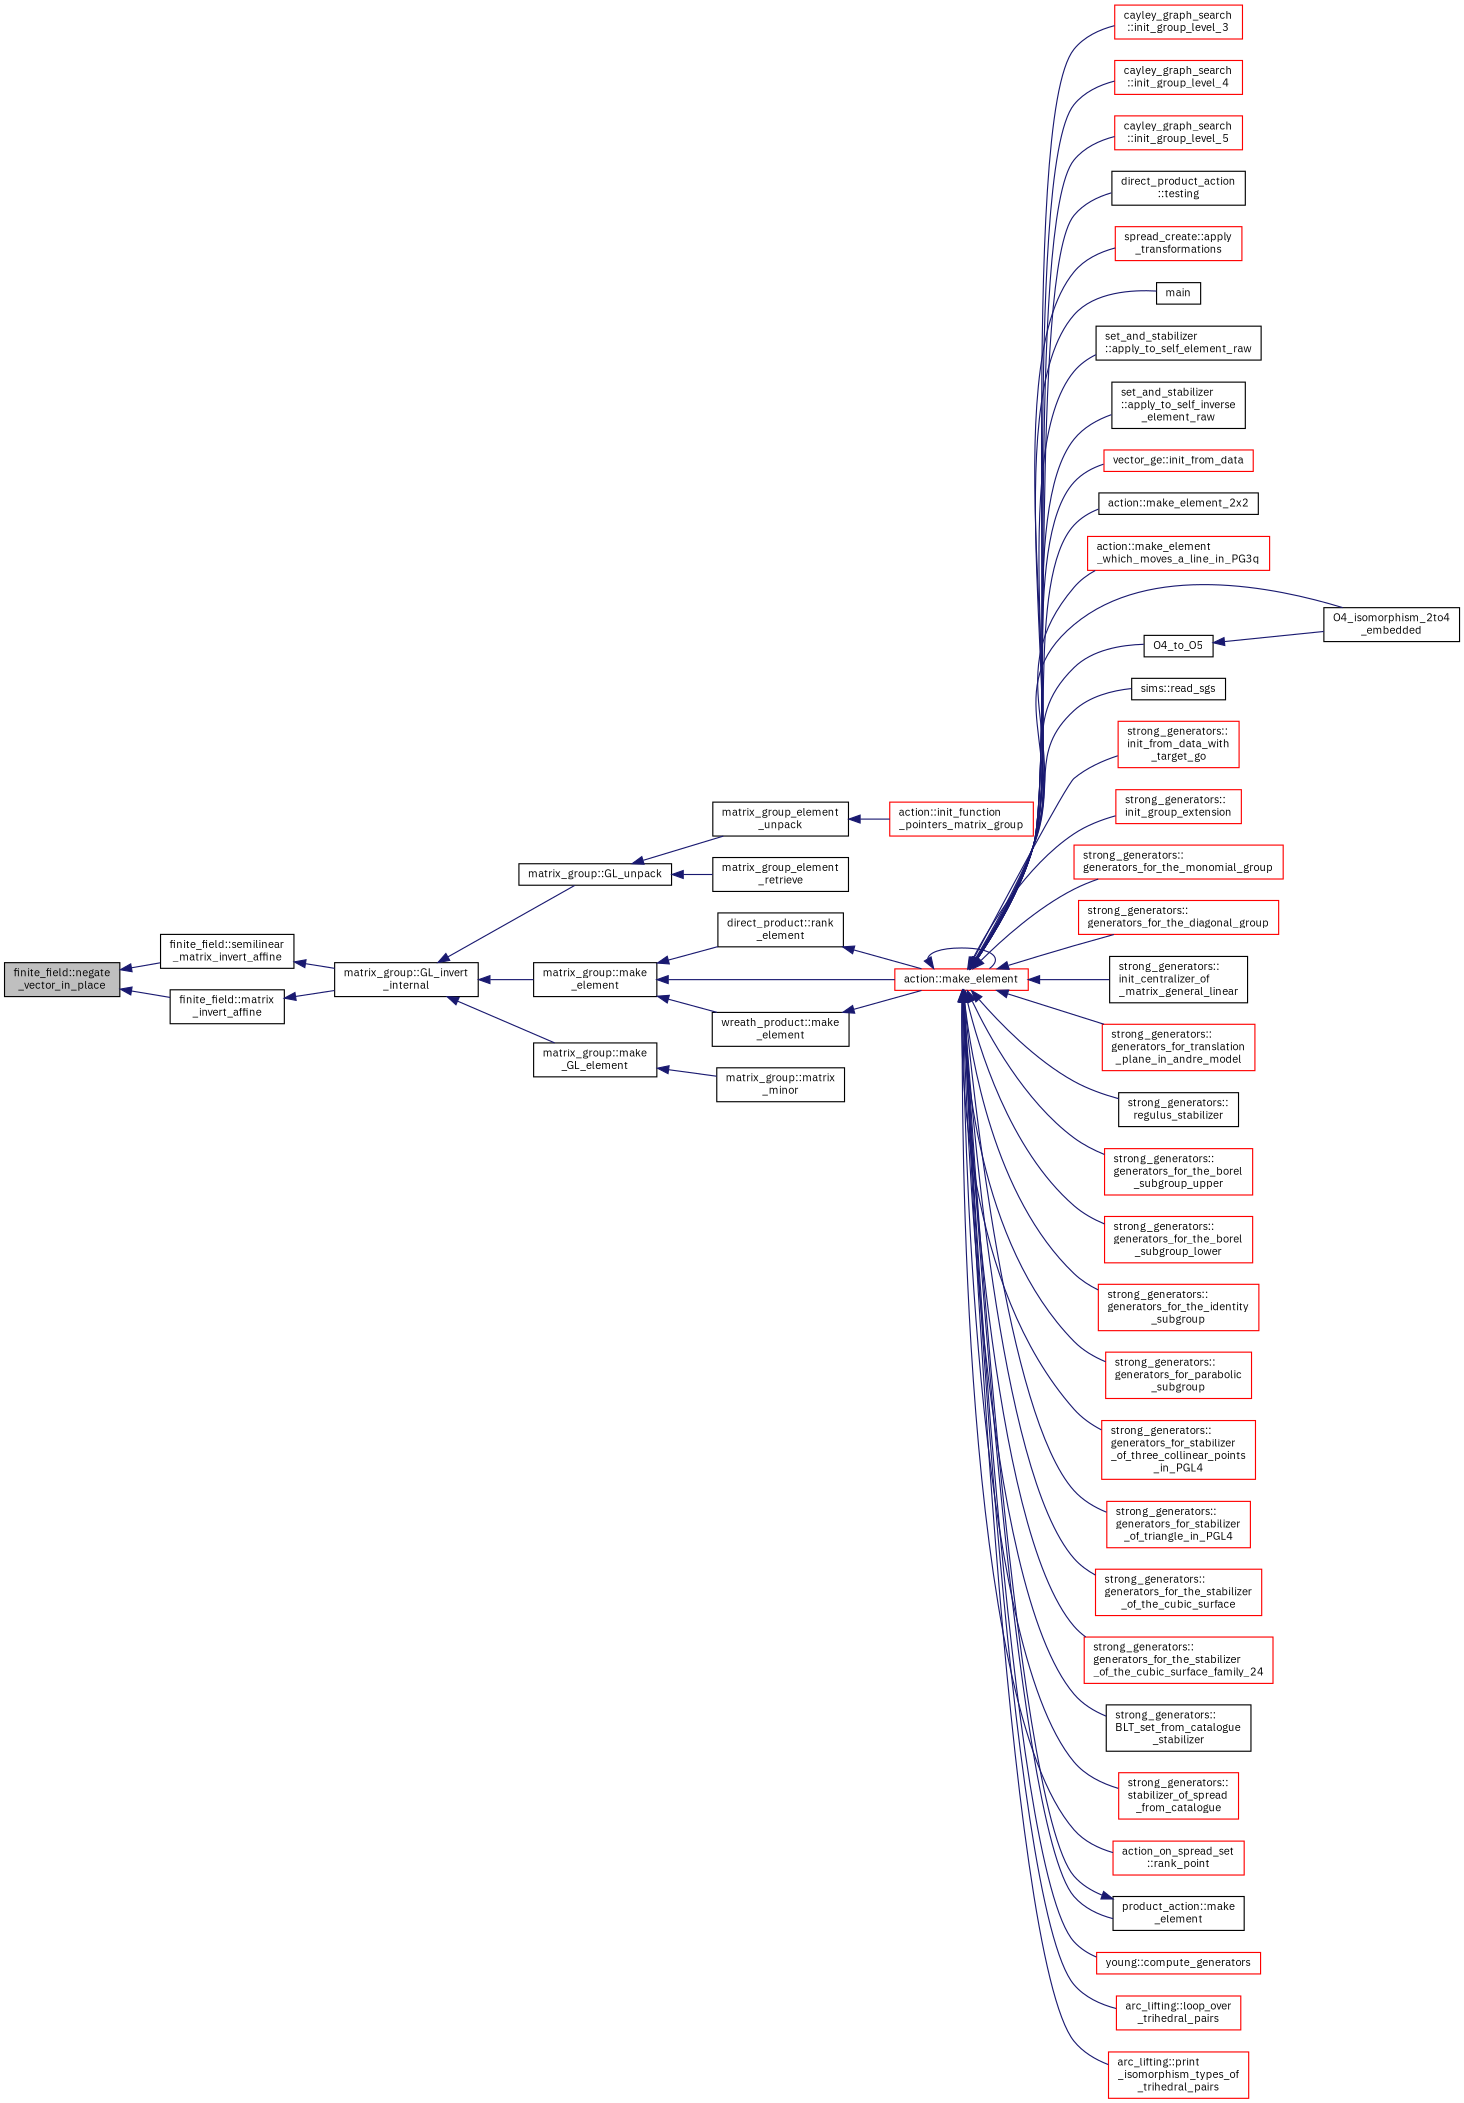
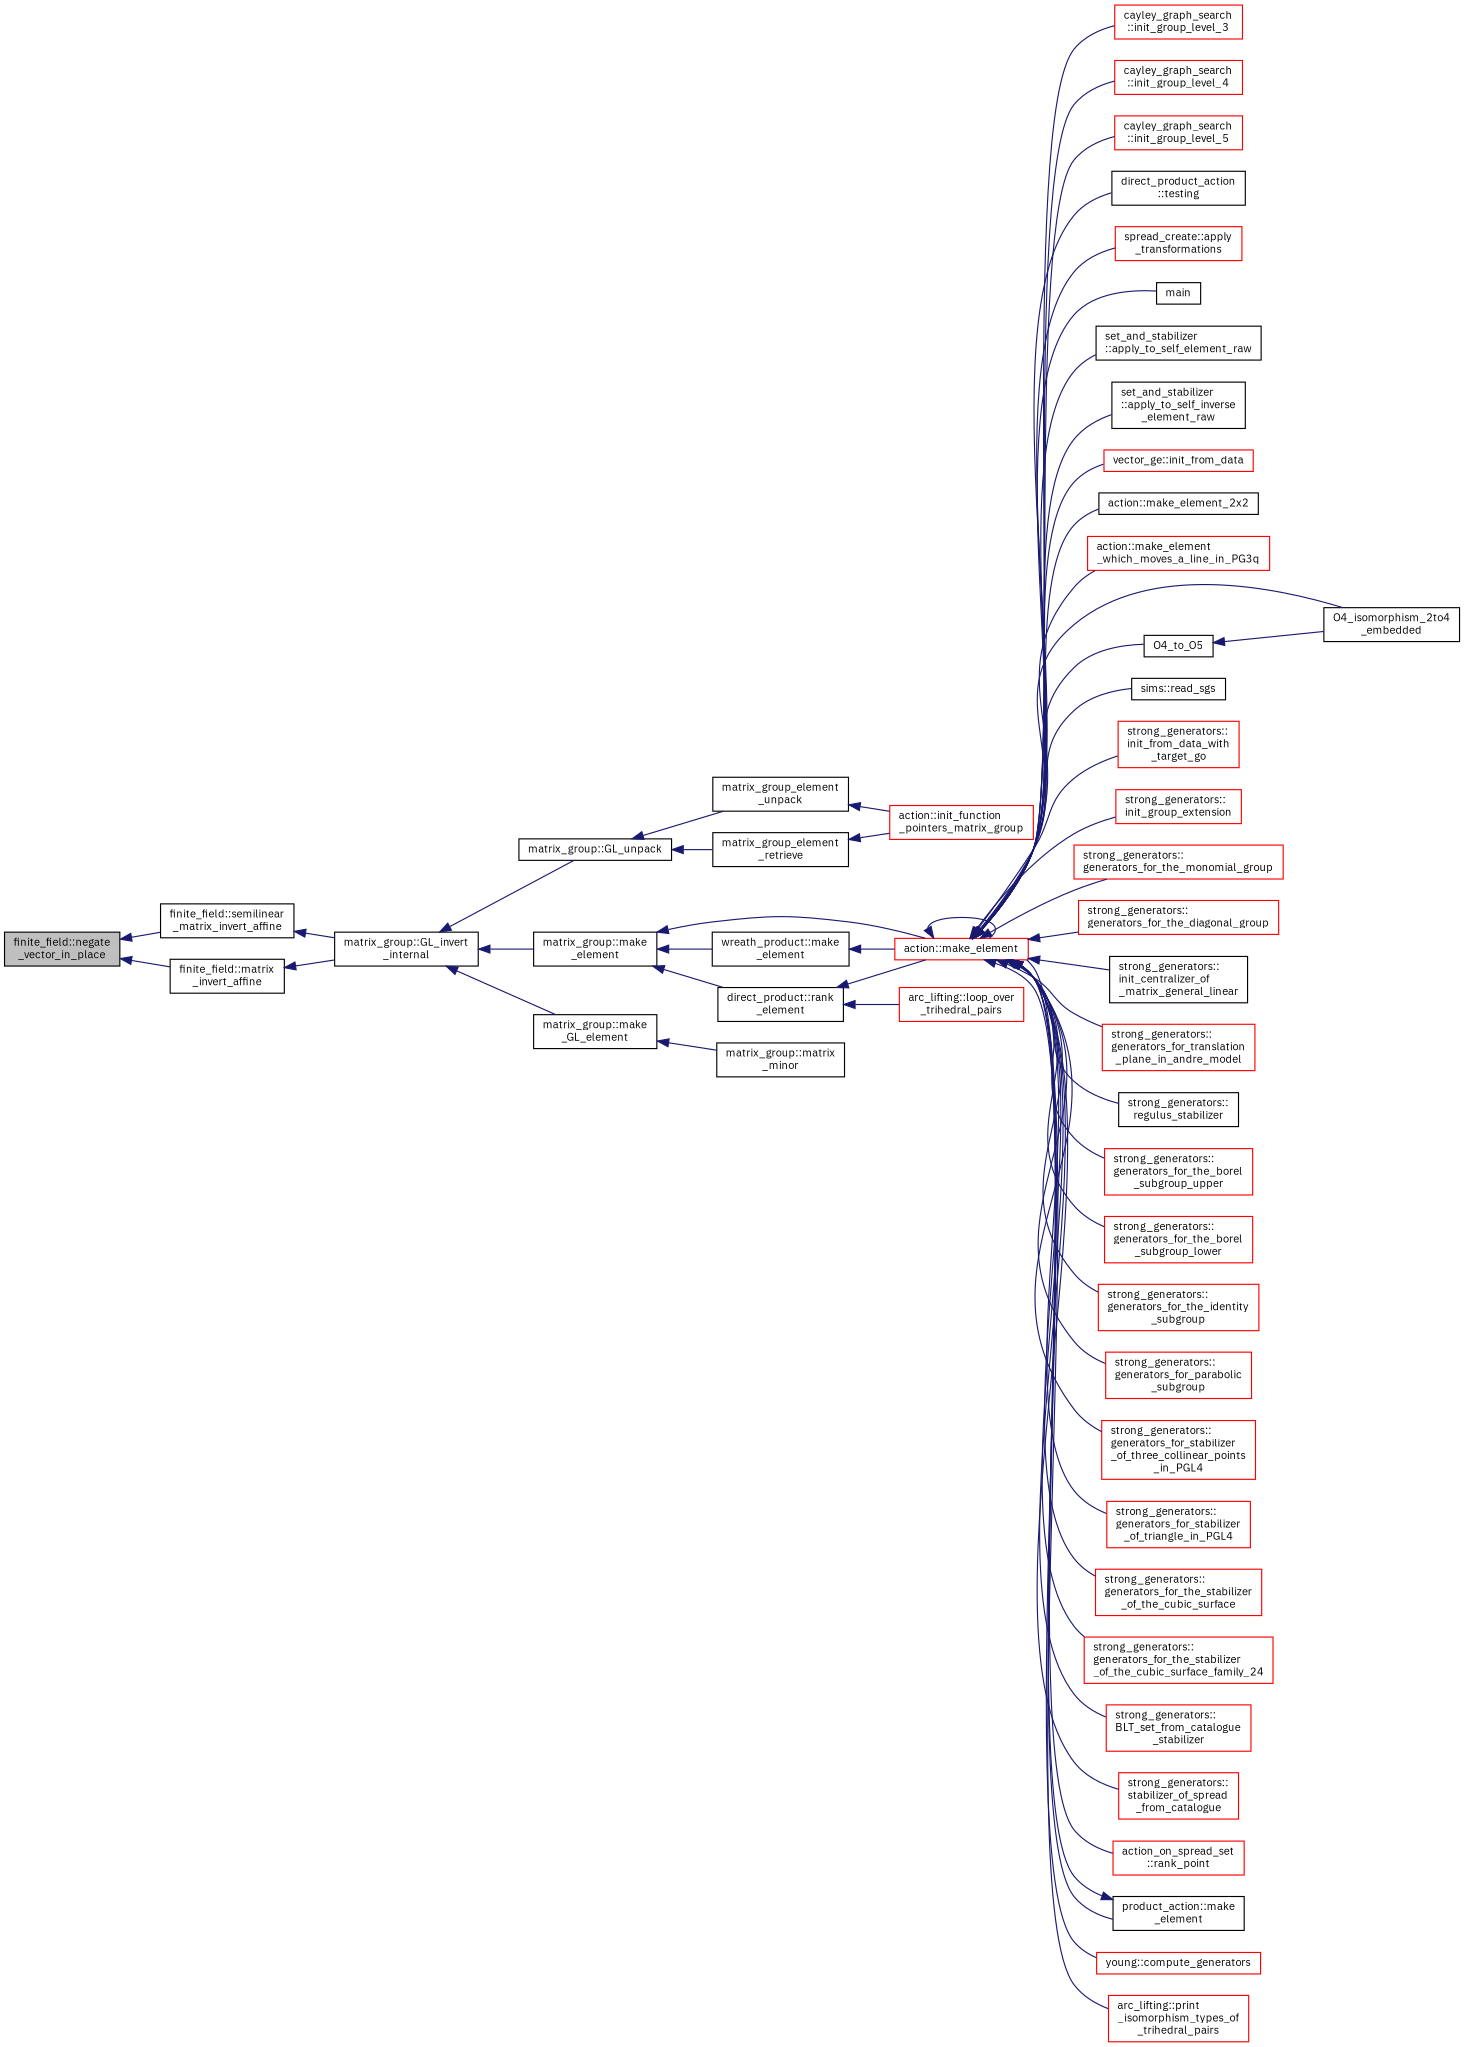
edge "action::init_function _pointers_matrix_group" -> "matrix_group_element _retrieve": added
edge "arc_lifting::loop_over _trihedral_pairs" -> "action::make_element": now "arc_lifting::loop_over _trihedral_pairs" -> "direct_product::rank _element"
node "strong_generators:: BLT_set_from_catalogue _stabilizer": color black -> red
